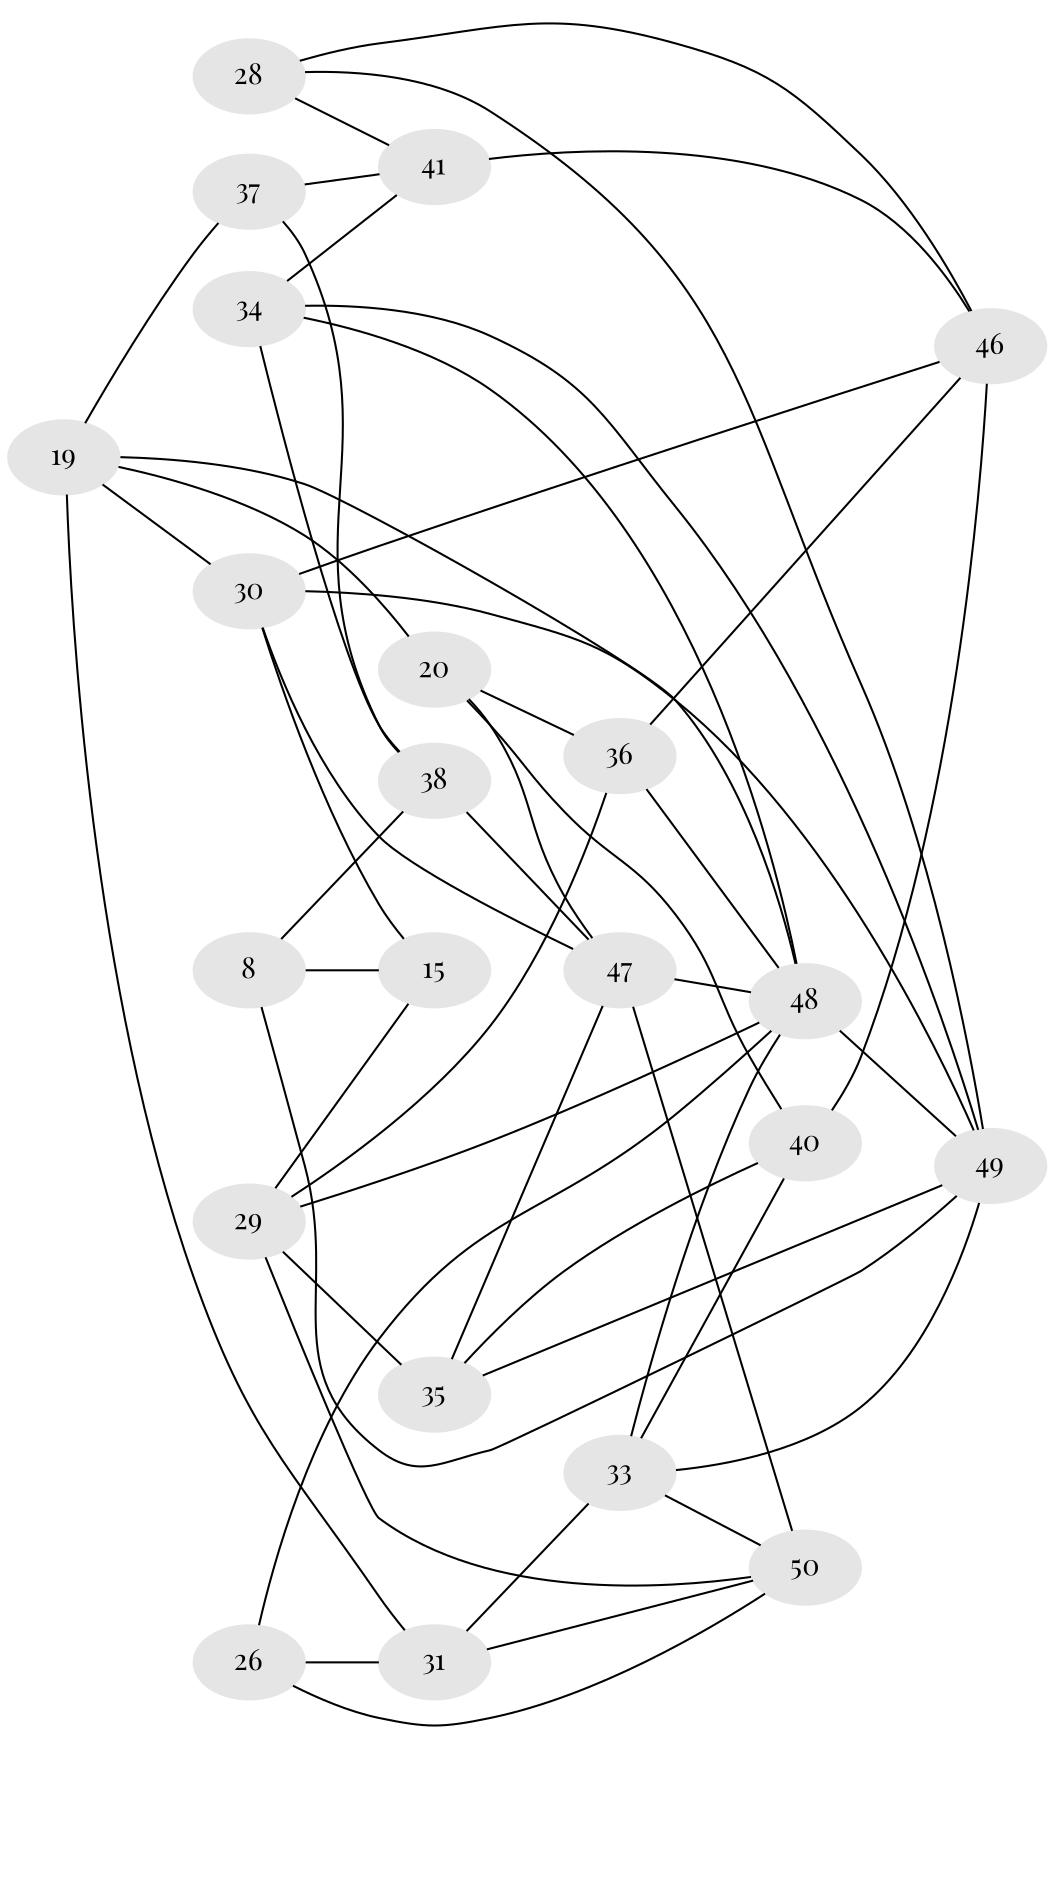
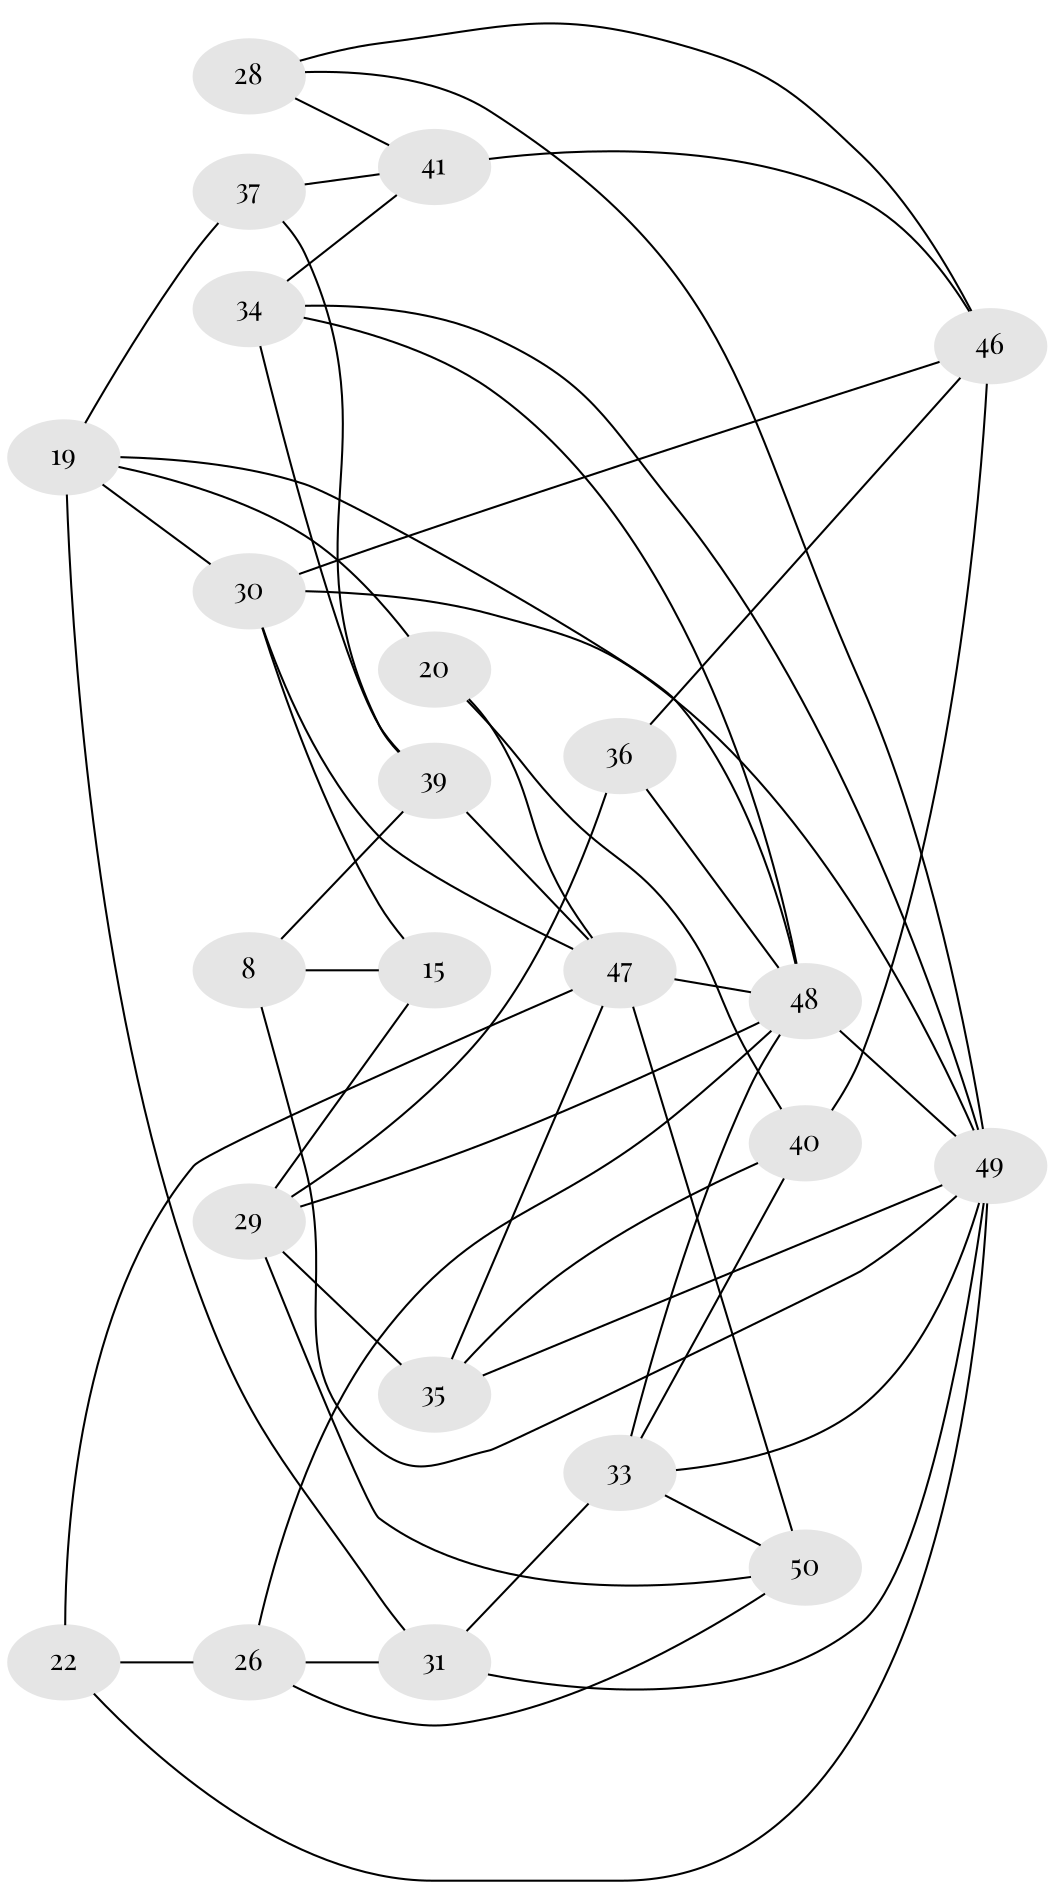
edge "20" -- "36": removed
node "38": label "38" -> "39"
edge "50" -- "31": now "49" -- "31"
node "22": added
